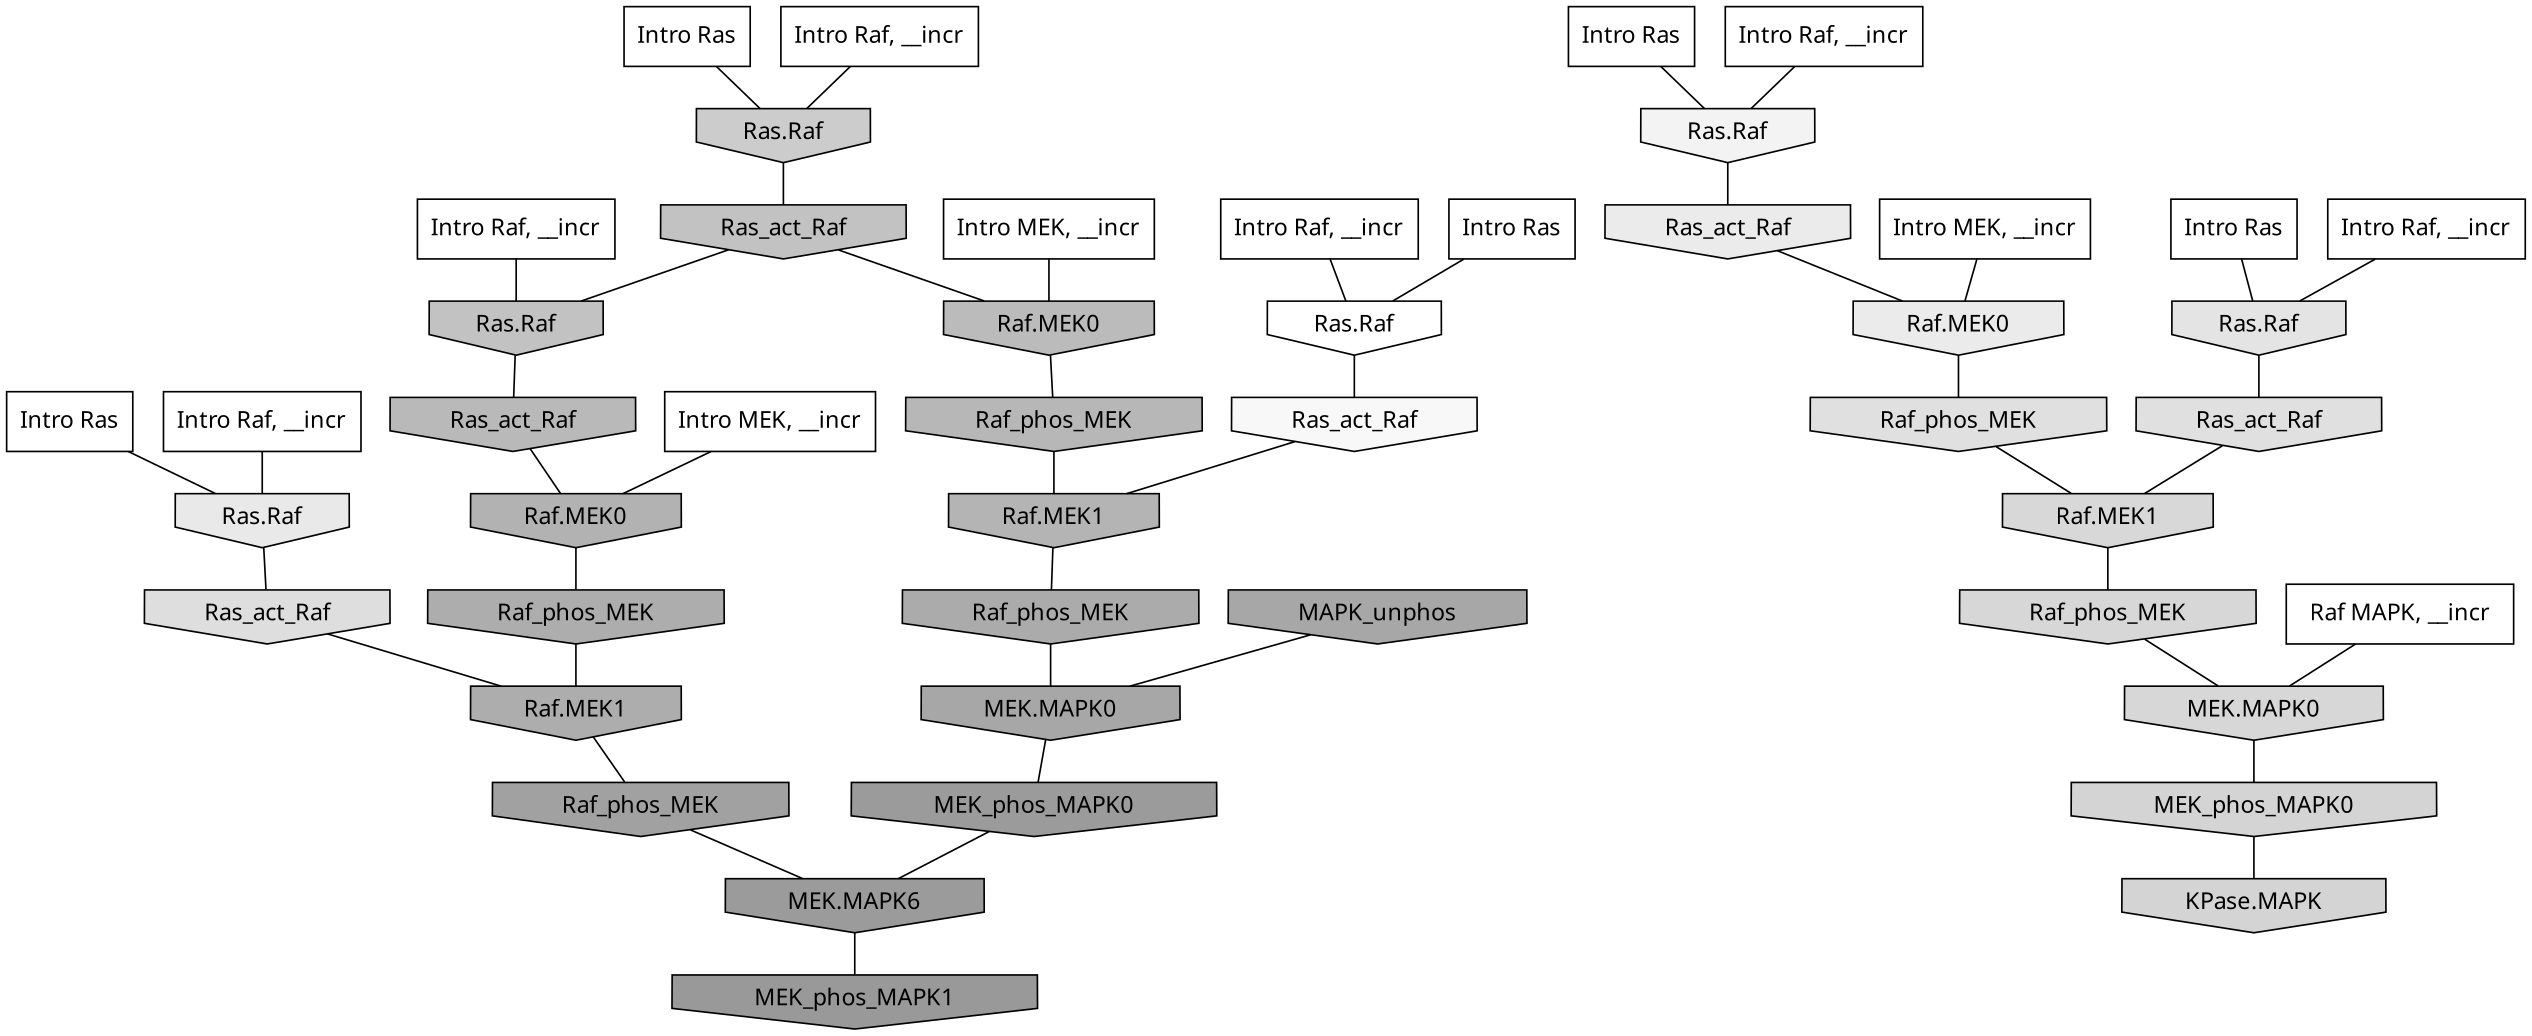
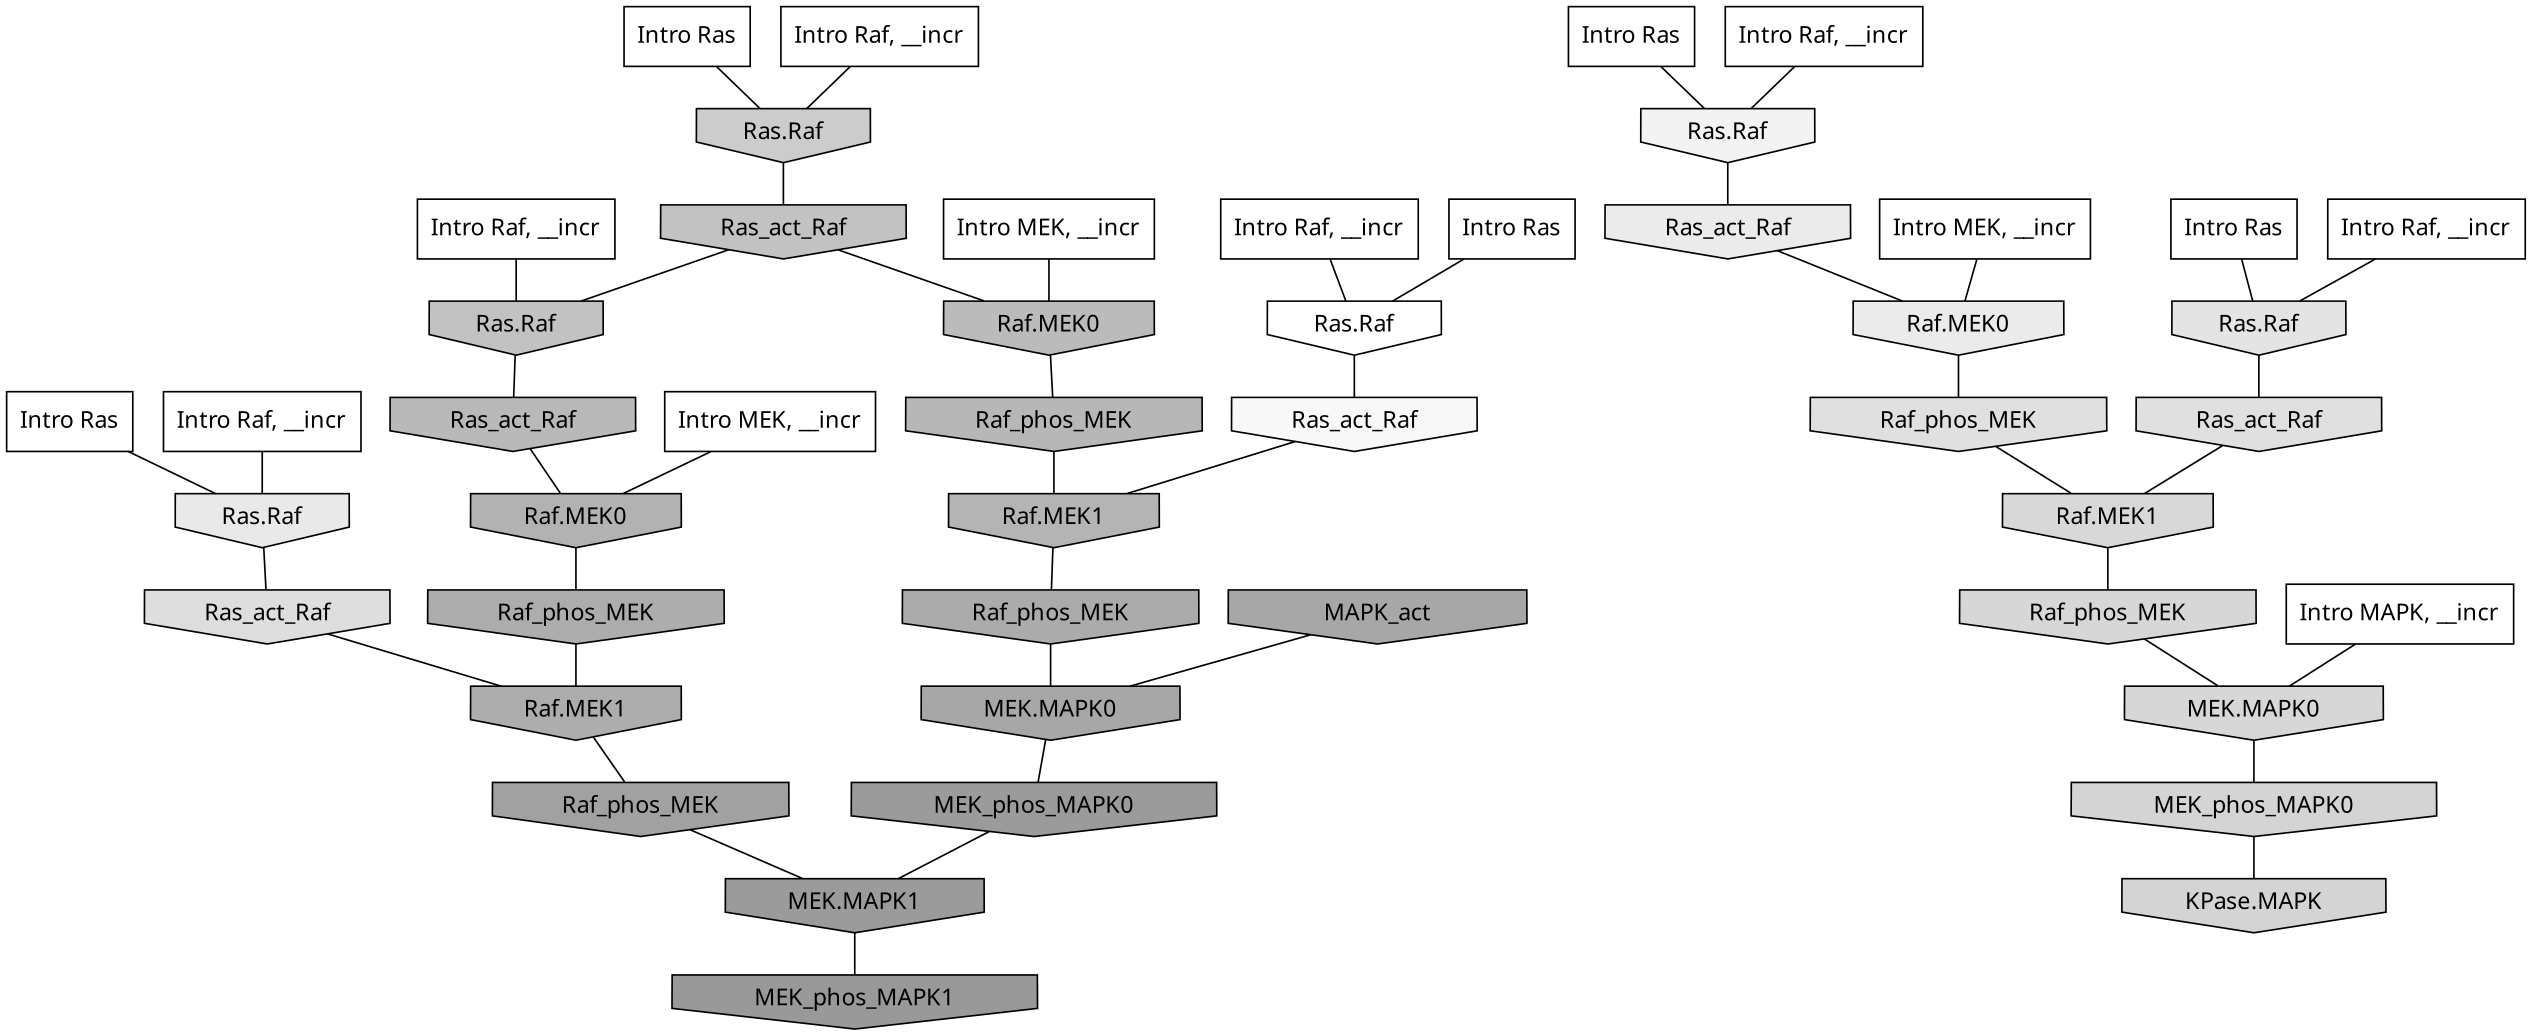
node "MAPK_unphos": label "MAPK_unphos" -> "MAPK_act"
node "Raf MAPK, __incr": label "Raf MAPK, __incr" -> "Intro MAPK, __incr"
node "MEK.MAPK6": label "MEK.MAPK6" -> "MEK.MAPK1"
